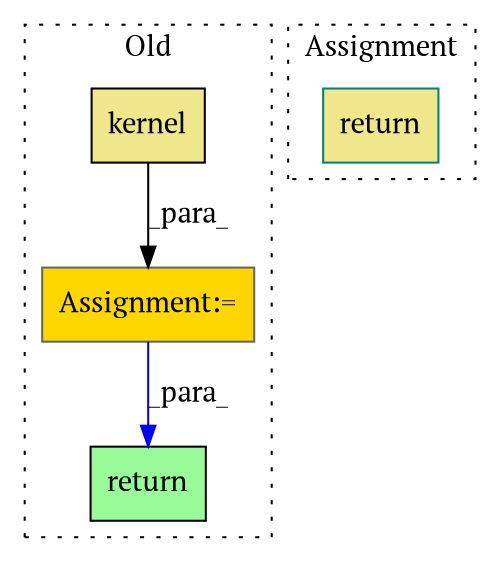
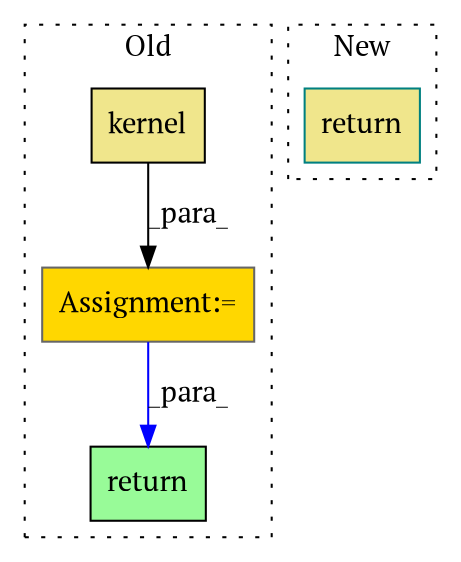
cluster "Assignment": label "Assignment" -> "New"
